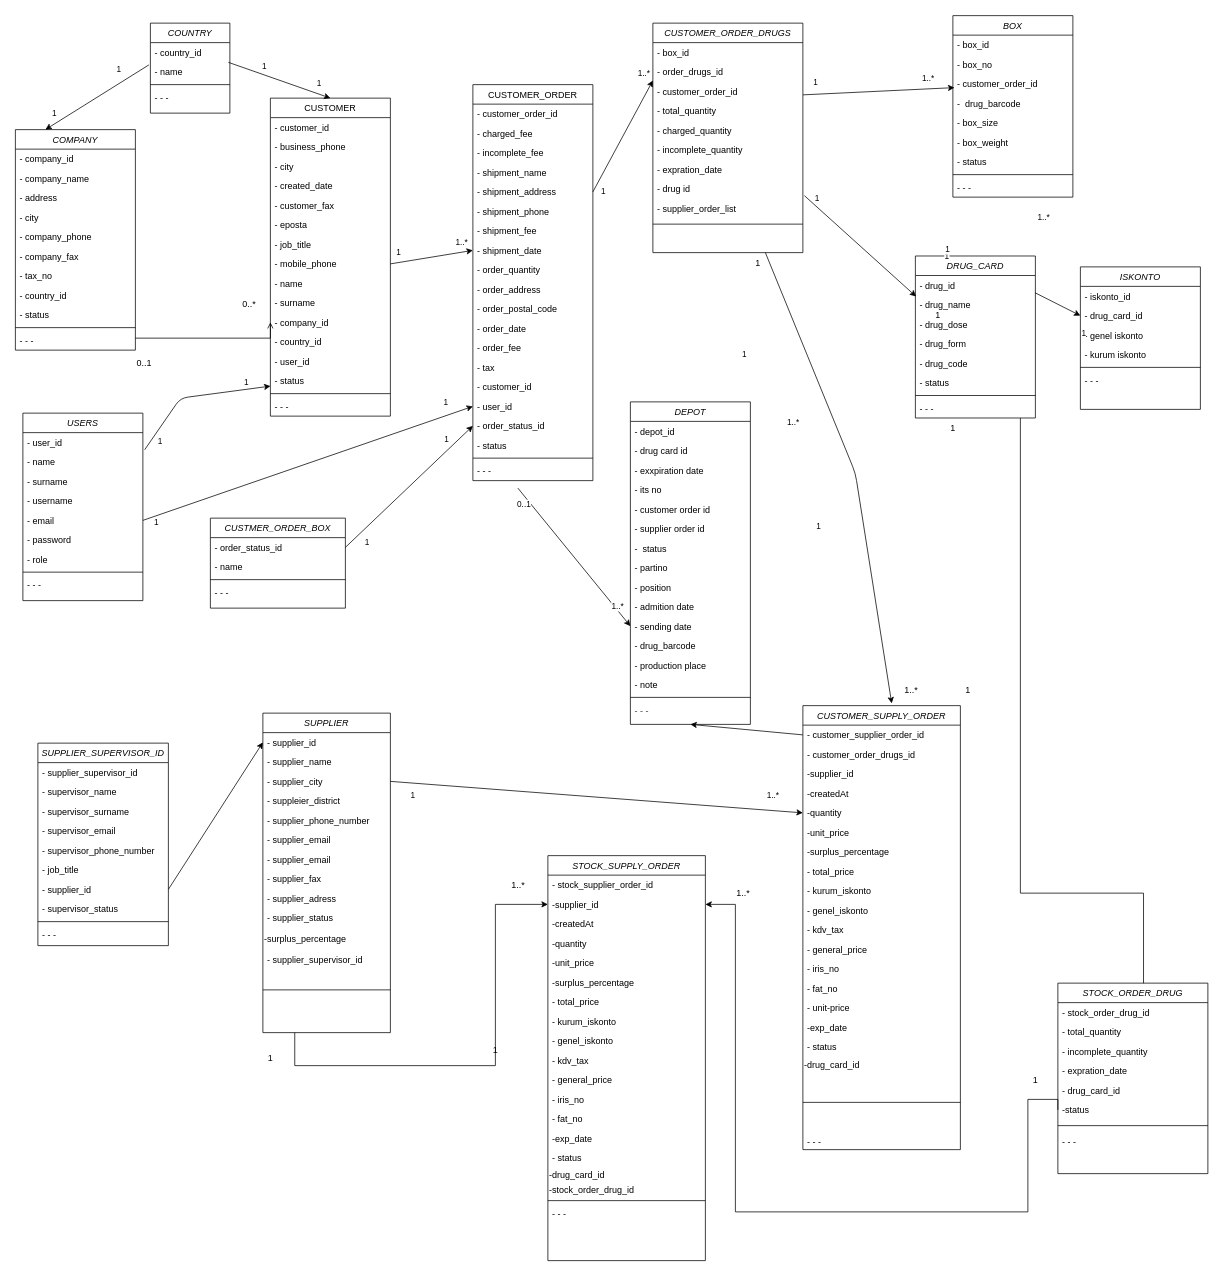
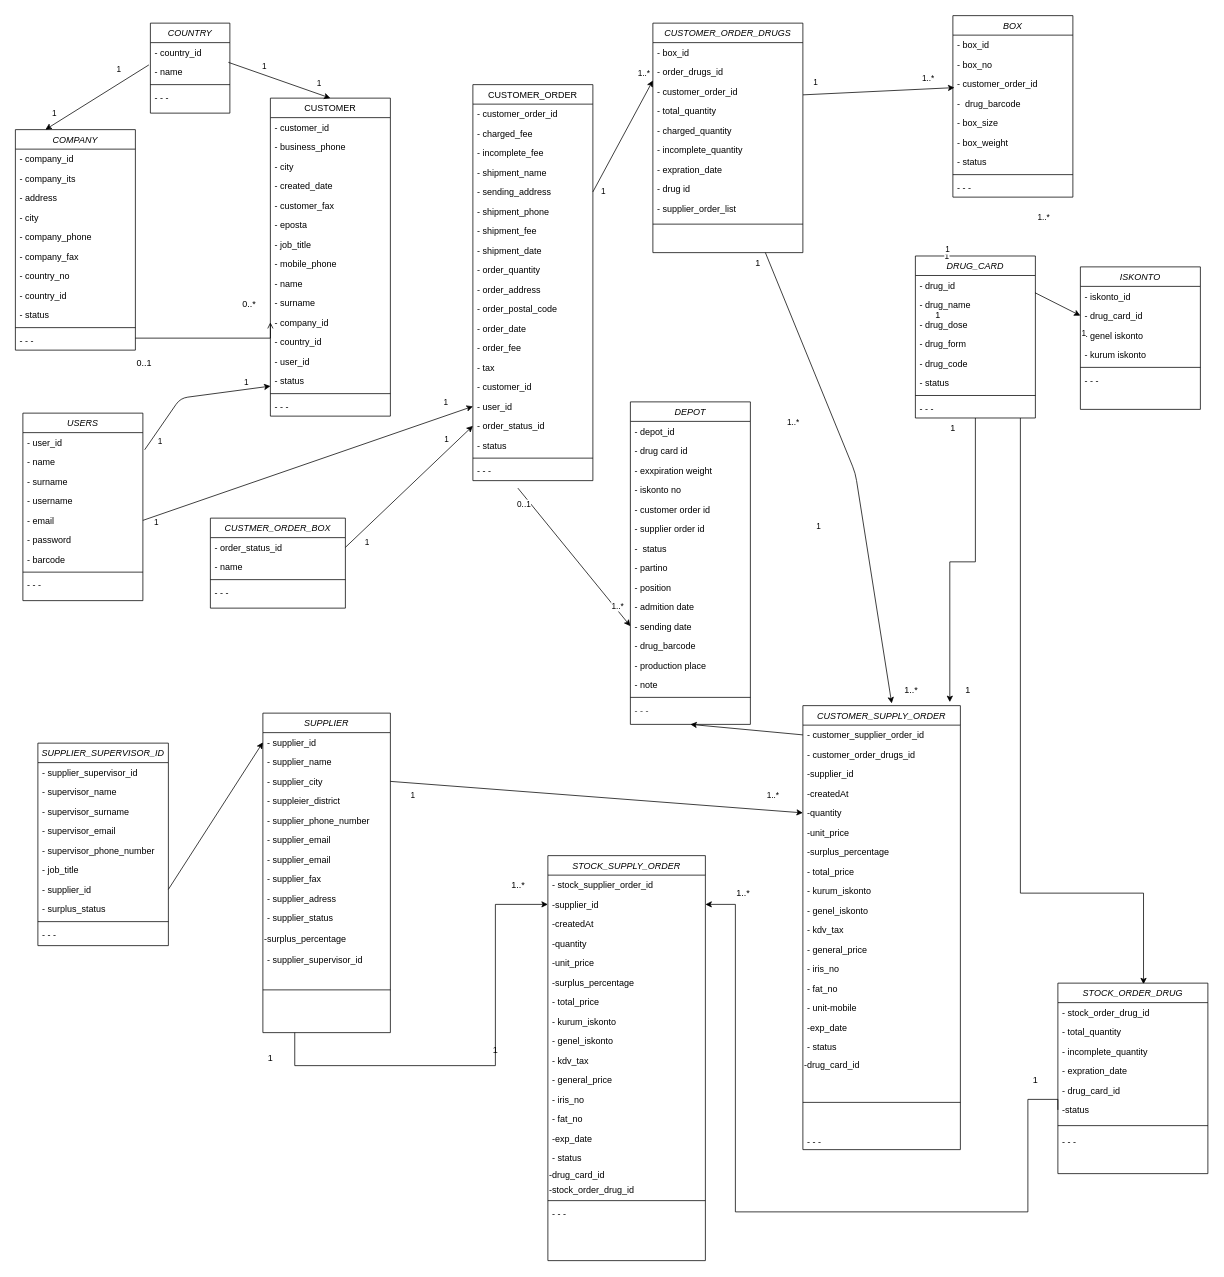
node "- company_name": label "- company_name" -> "- company_its"
node "- shipment_address": label "- shipment_address" -> "- sending_address"
edge "- drug id" -> "- drug_id": removed, labels "1", "1"
edge "- mobile_phone" -> "- shipment_date": removed, labels "1", "1..*"
node "- tax_no": label "- tax_no" -> "- country_no"
node "- exxpiration date": label "- exxpiration date" -> "- exxpiration weight"
node "- its no": label "- its no" -> "- iskonto no"
edge "DRUG_CARD" -> "CUSTOMER_SUPPLY_ORDER": added
node "- role": label "- role" -> "- barcode"
node "- supervisor_status": label "- supervisor_status" -> "- surplus_status"
edge "DRUG_CARD" -- "STOCK_ORDER_DRUG": arrowhead none -> classic
node "- unit-price": label "- unit-price" -> "- unit-mobile"
